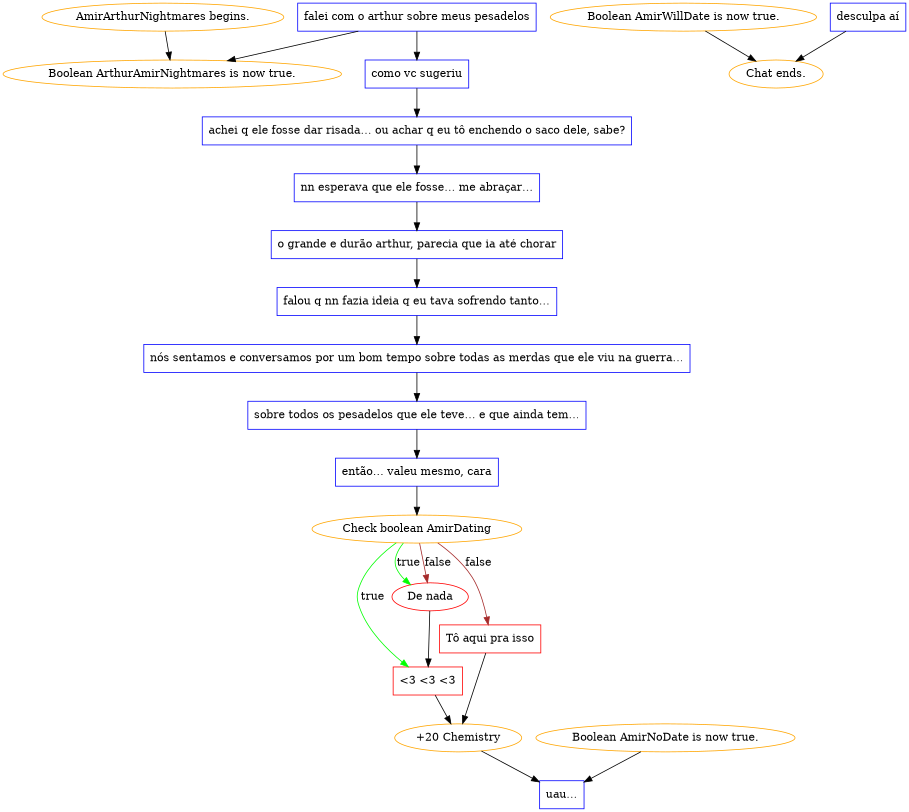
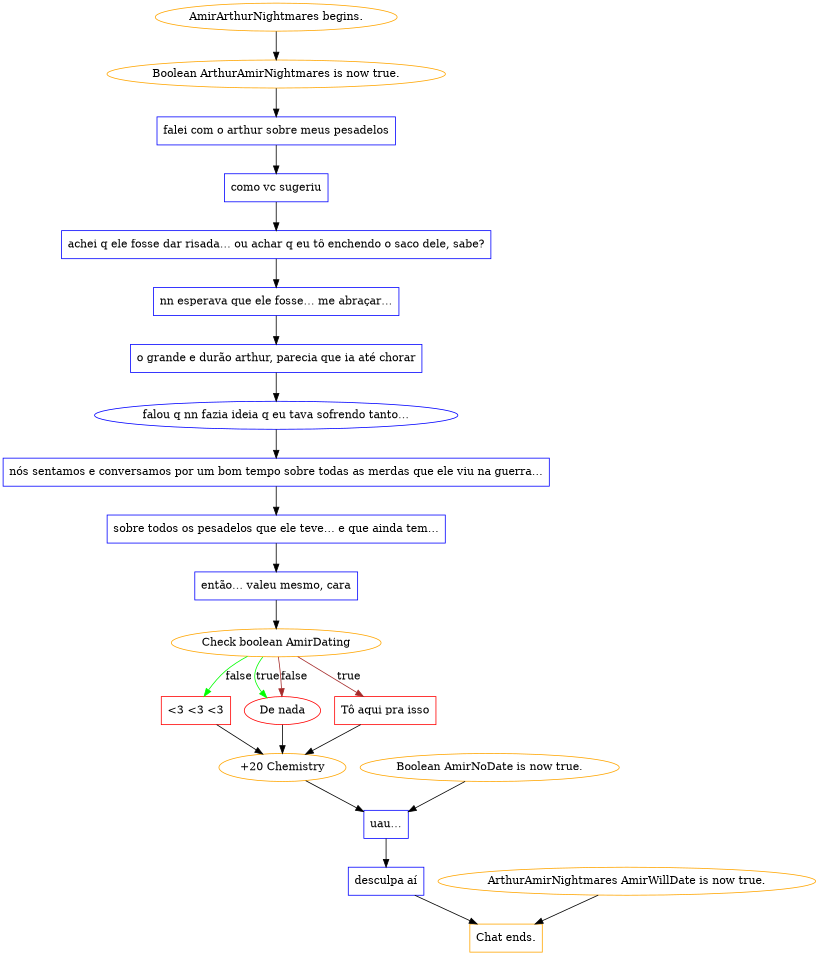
node "Boolean AmirWillDate is now true.": label "Boolean AmirWillDate is now true." -> "ArthurAmirNightmares AmirWillDate is now true."
edge "falei com o arthur sobre meus pesadelos" -> "Boolean ArthurAmirNightmares is now true.": reversed
node "Chat ends.": shape ellipse -> box
node "falou q nn fazia ideia q eu tava sofrendo tanto…": shape box -> ellipse
edge "Check boolean AmirDating" -> "Tô aqui pra isso": label "false" -> "true"
edge "Check boolean AmirDating" -> "<3 <3 <3": label "true" -> "false"
edge "De nada" -> "<3 <3 <3": now "De nada" -> "+20 Chemistry"
edge "uau…" -> "desculpa aí": added
